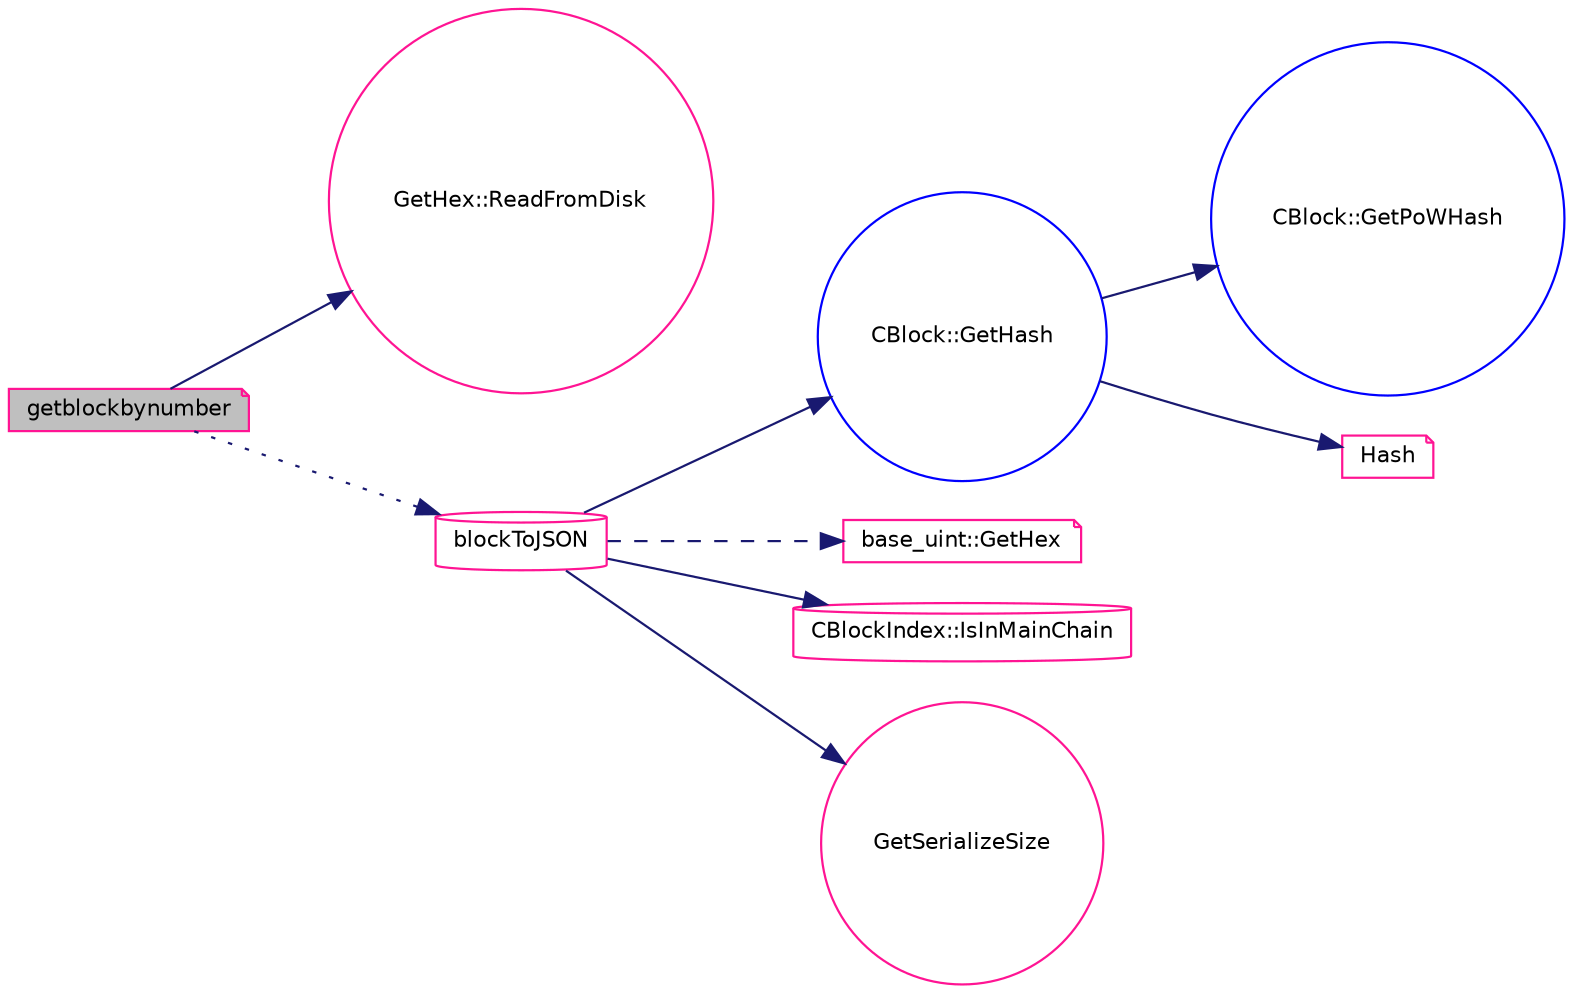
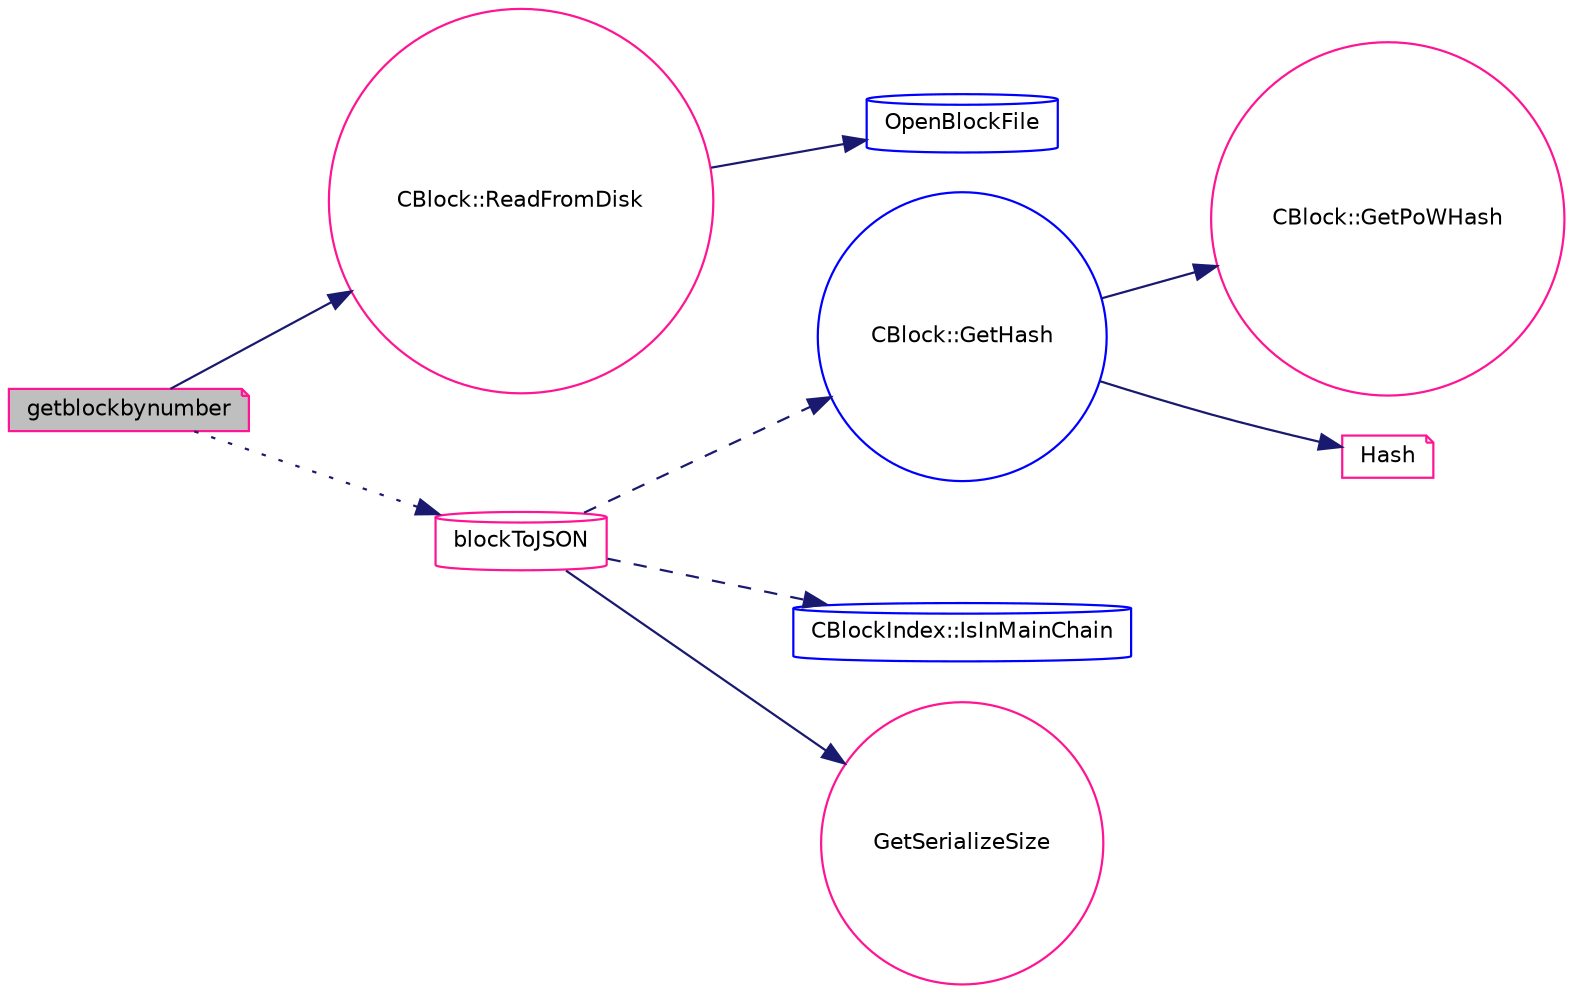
node "OpenBlockFile": added
node "GetHex::ReadFromDisk": label "GetHex::ReadFromDisk" -> "CBlock::ReadFromDisk"
node "CBlock::GetPoWHash": color blue -> deeppink
edge "blockToJSON" -> "CBlock::GetHash": style solid -> dashed
node "base_uint::GetHex": removed
edge "blockToJSON" -> "CBlockIndex::IsInMainChain": style solid -> dashed
node "CBlockIndex::IsInMainChain": color deeppink -> blue
